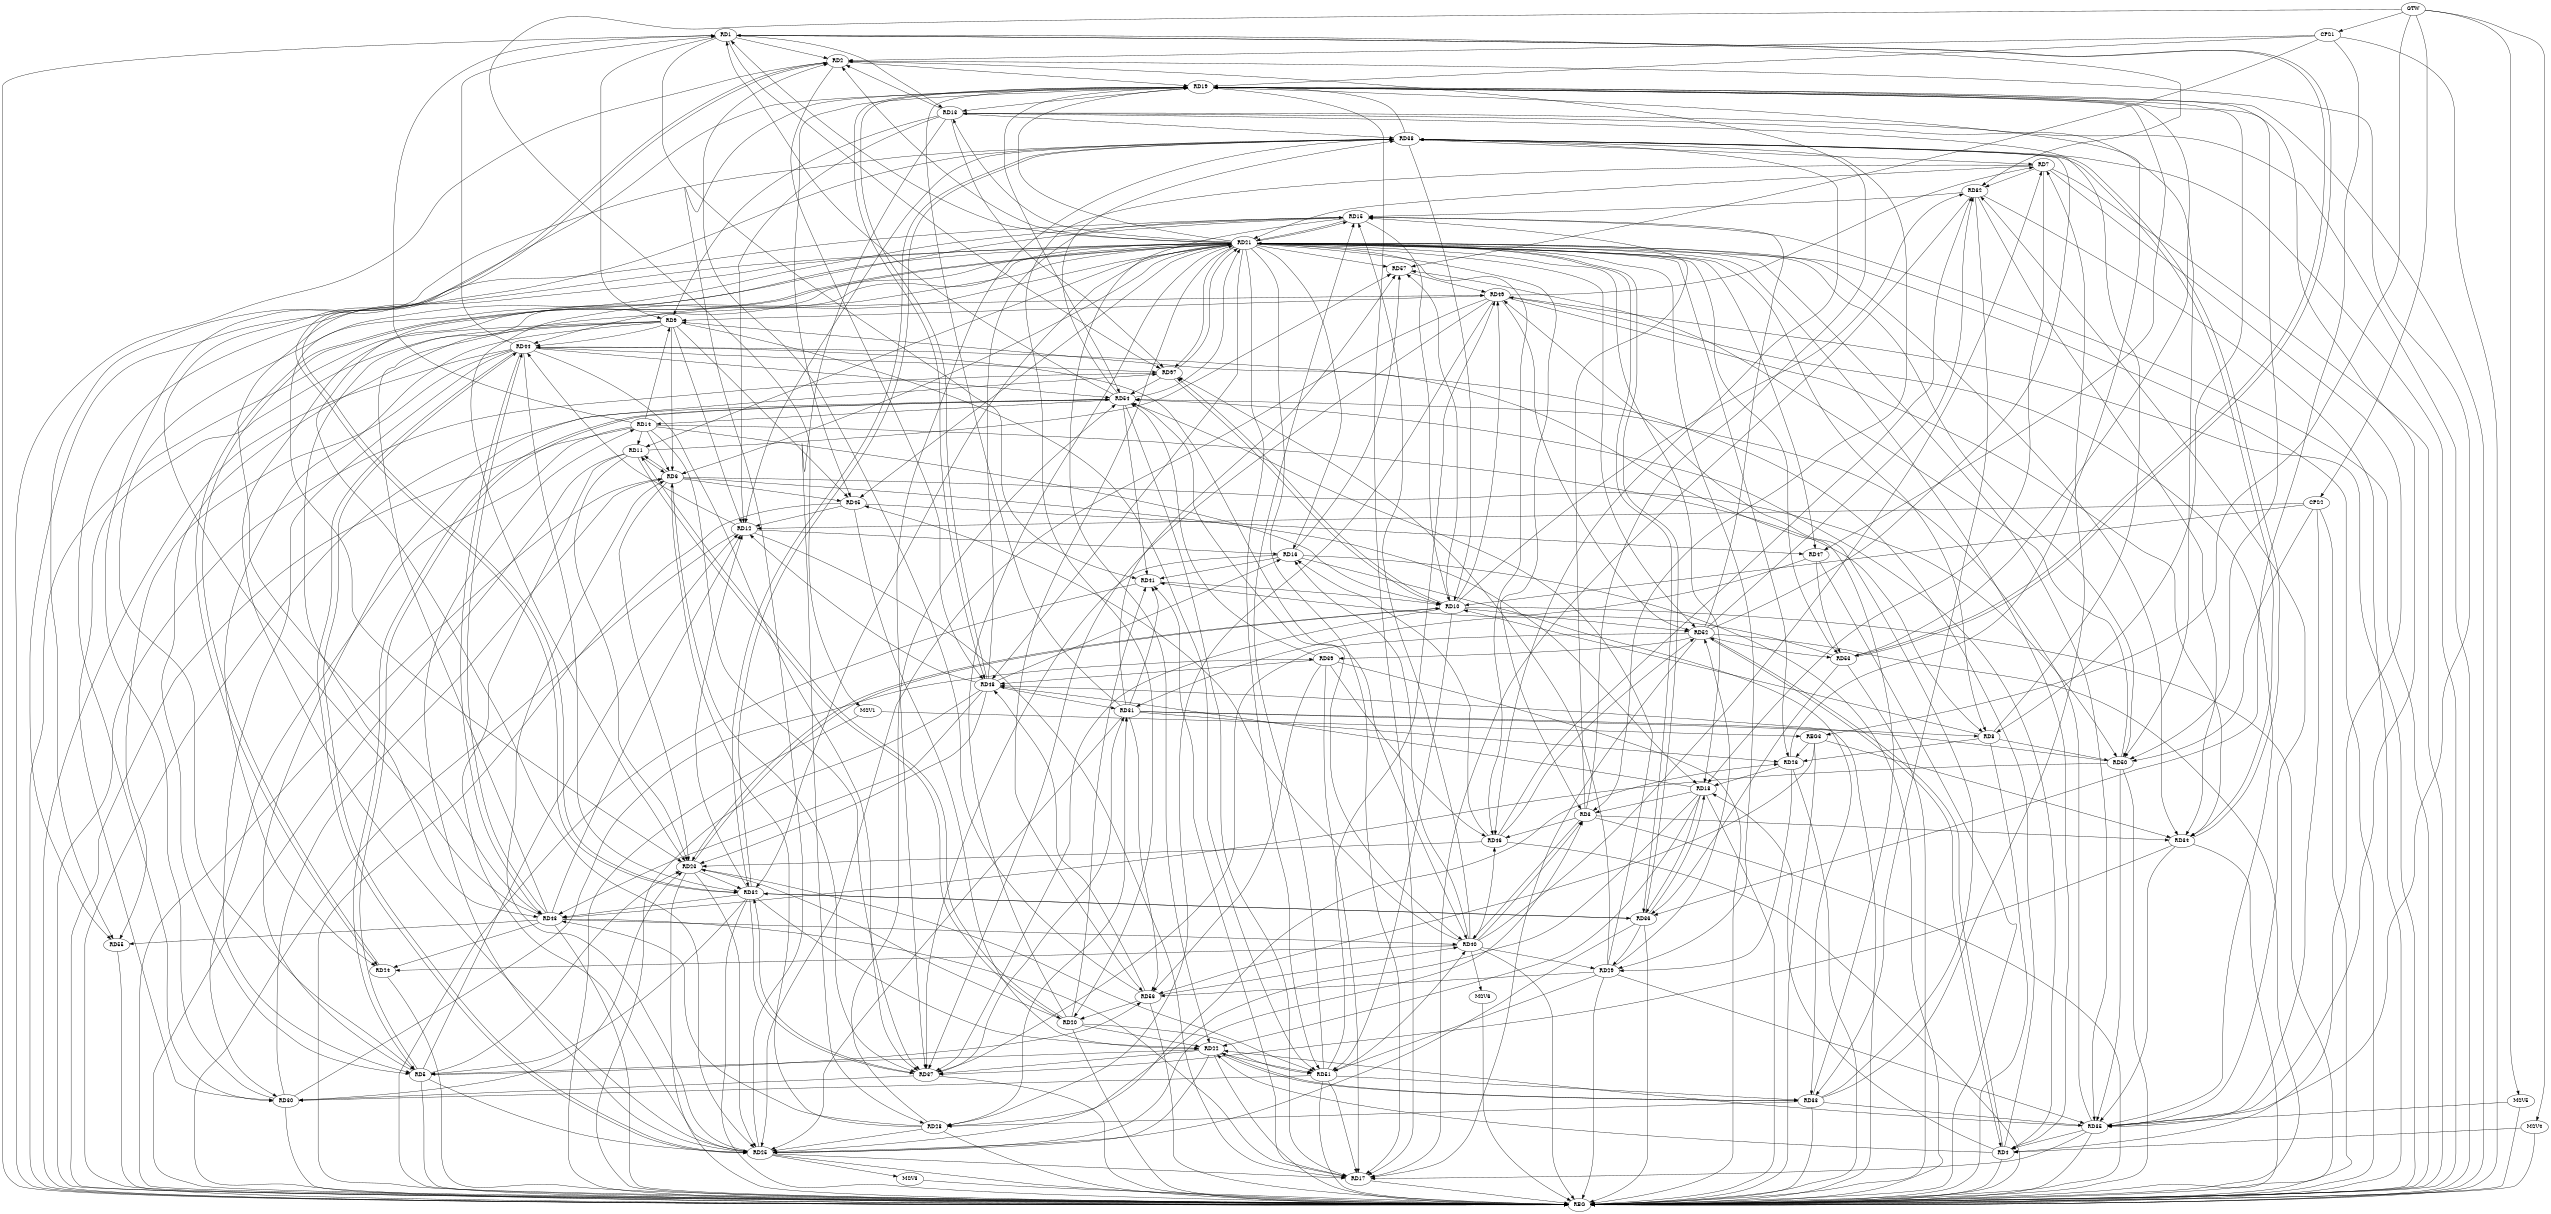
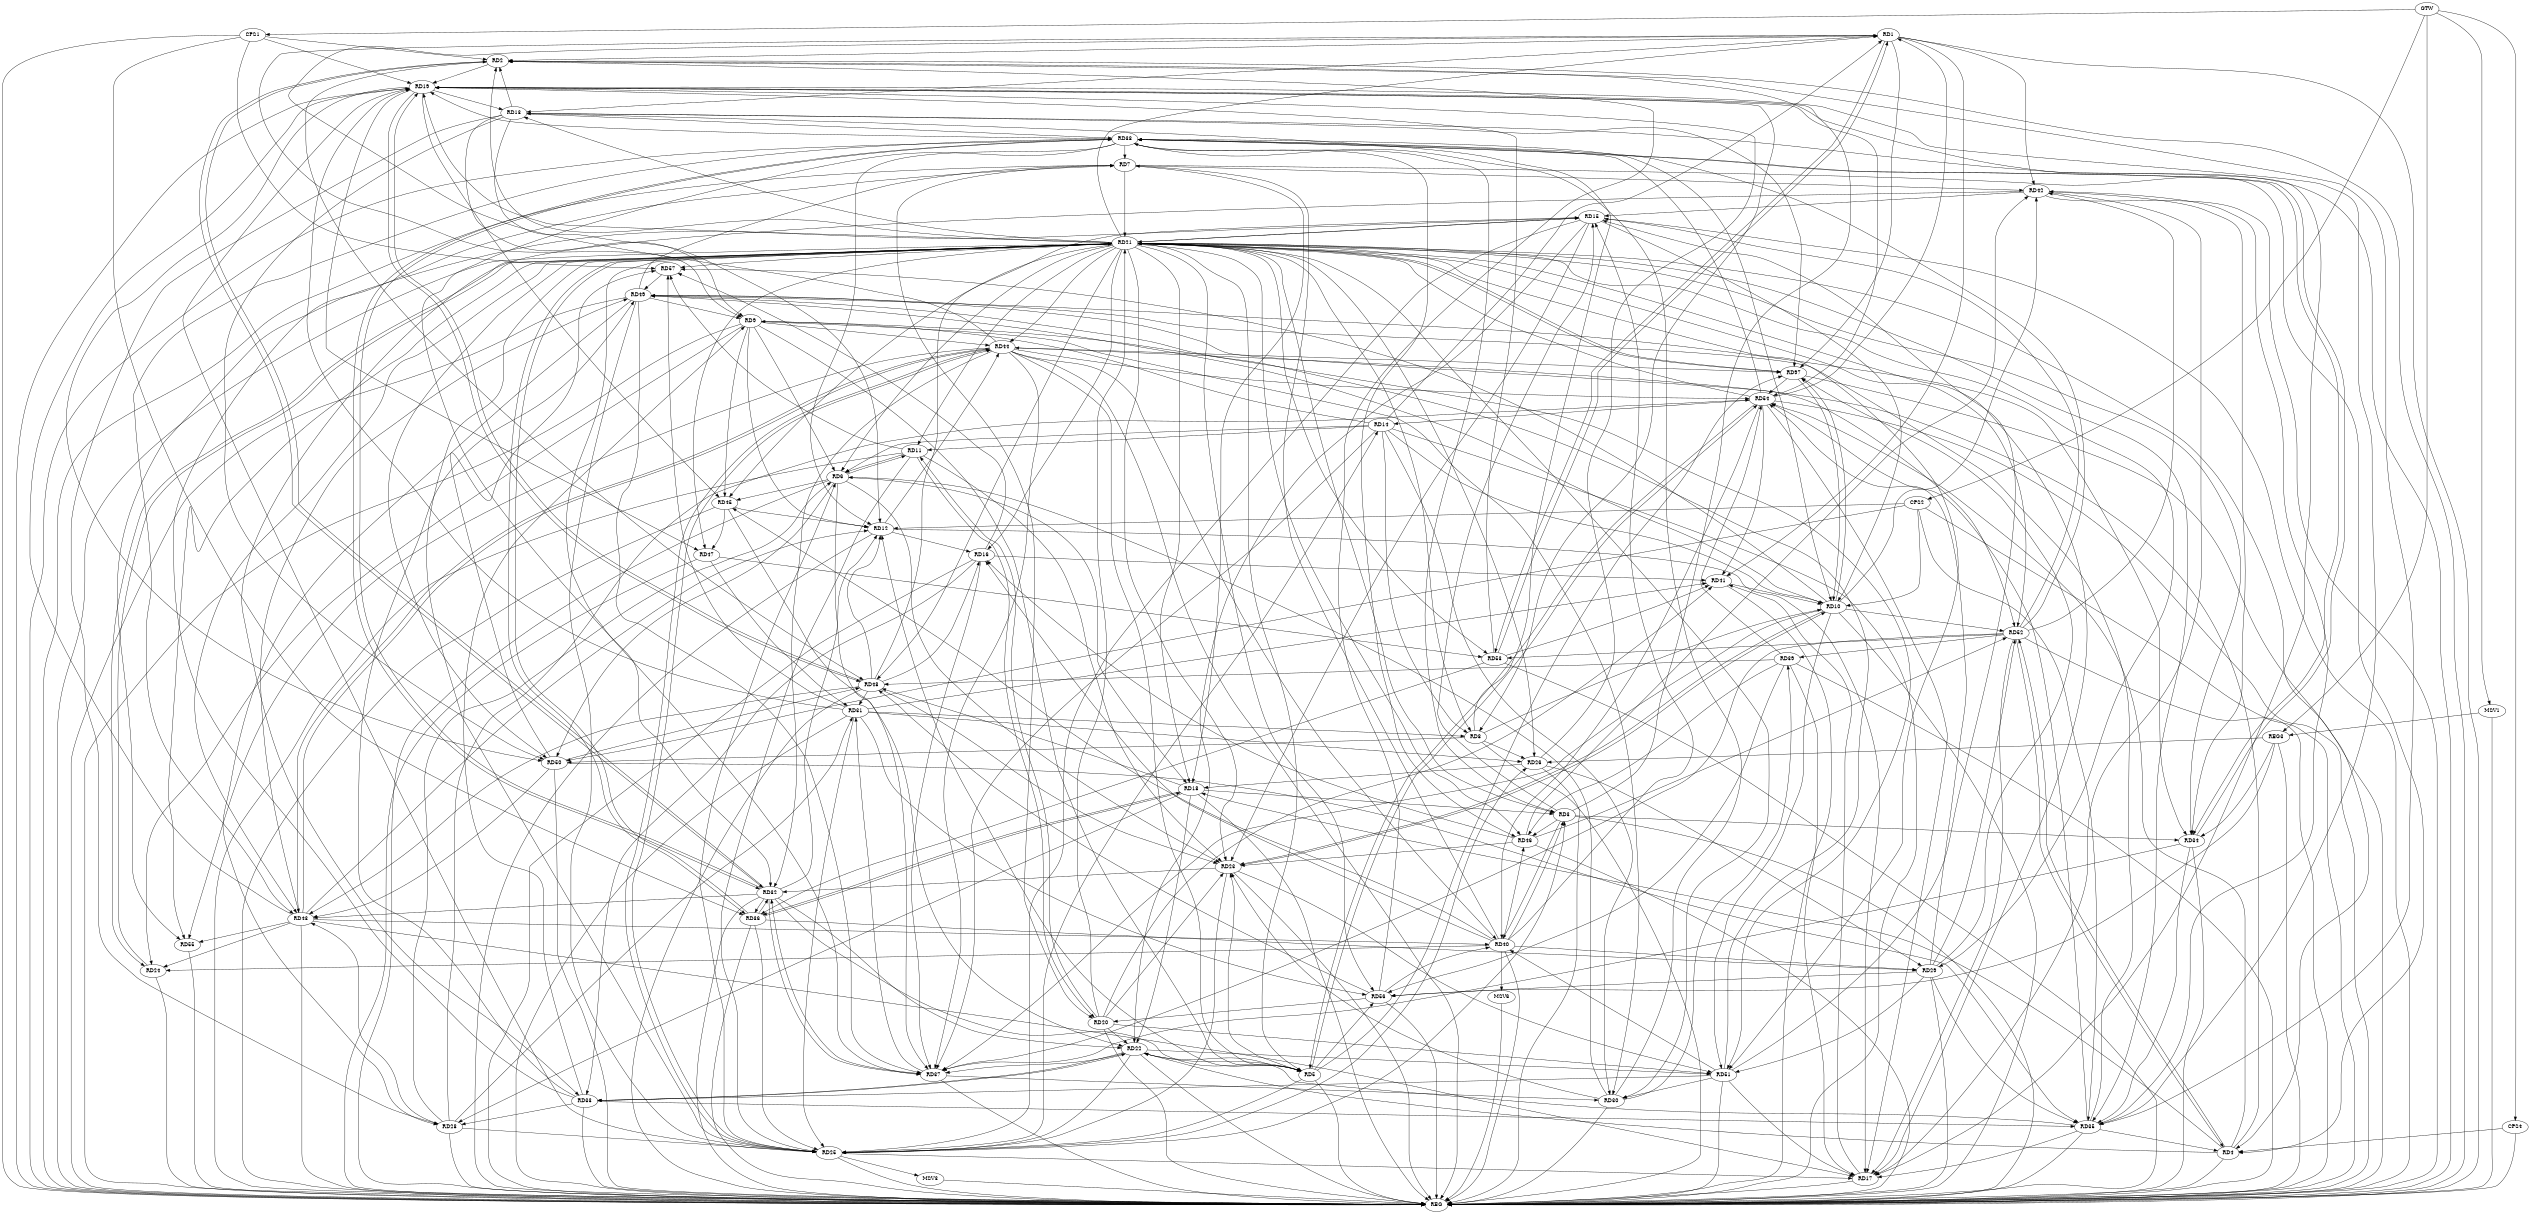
node "RD82": label "RD82" -> "RD42"
node "MSV5": removed
node "MSV4": label "MSV4" -> "CPS4"
